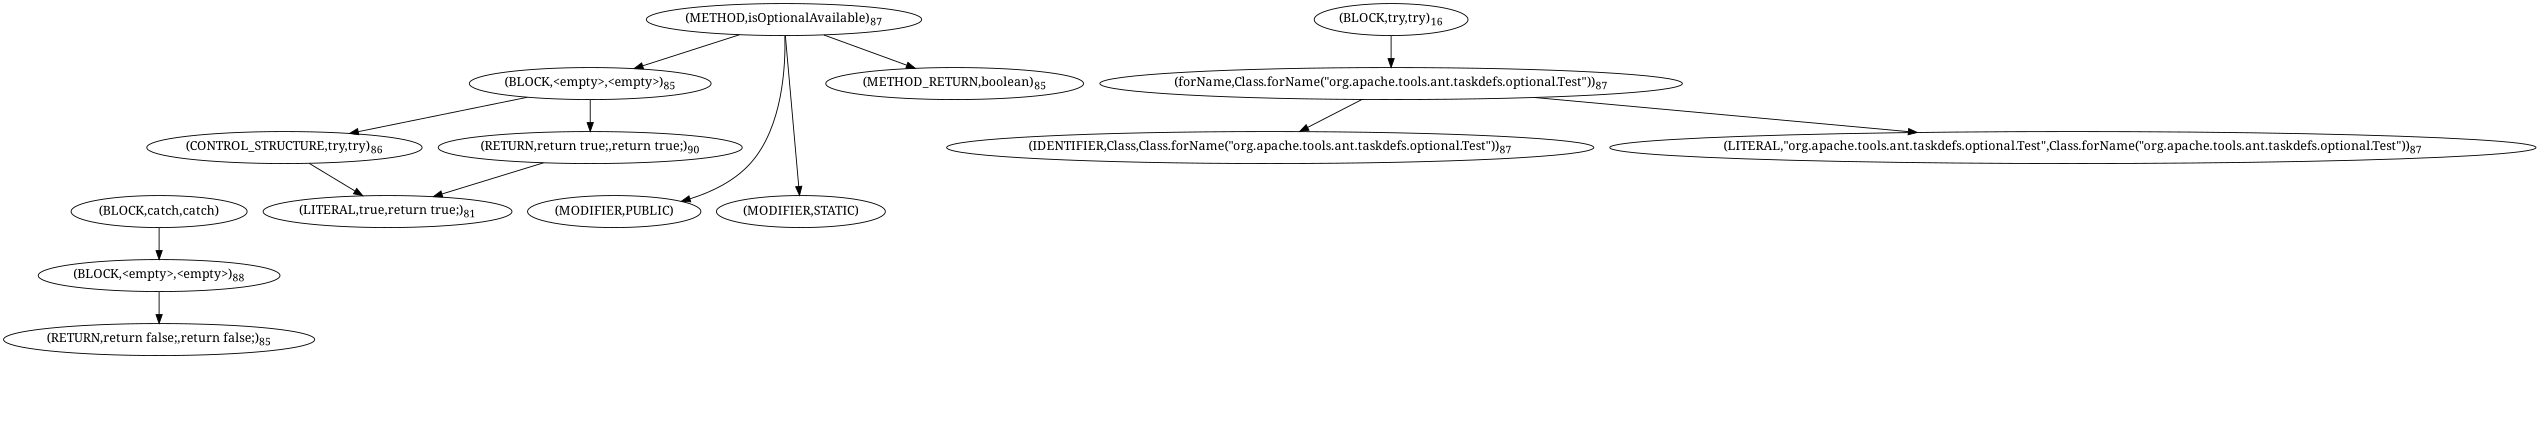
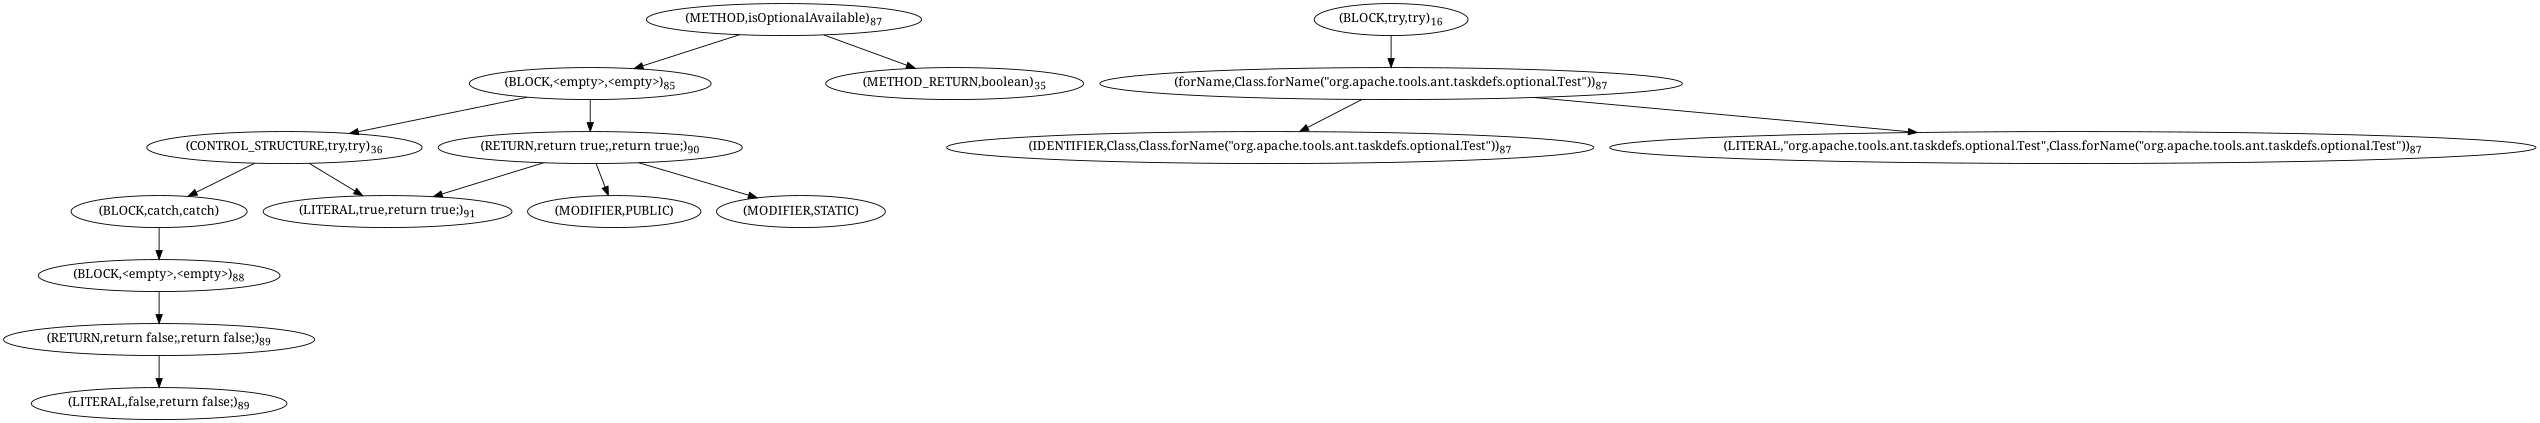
node "(METHOD_RETURN,boolean)": text "85" -> "35"
edge "(METHOD,isOptionalAvailable)" -> "(MODIFIER,STATIC)": now "(RETURN,return true;,return true;)" -> "(MODIFIER,STATIC)"
edge "(METHOD,isOptionalAvailable)" -> "(MODIFIER,PUBLIC)": now "(RETURN,return true;,return true;)" -> "(MODIFIER,PUBLIC)"
node "(CONTROL_STRUCTURE,try,try)": text "86" -> "36"
edge "(CONTROL_STRUCTURE,try,try)" -> "(BLOCK,catch,catch)": added
node "(LITERAL,true,return true;)": text "81" -> "91"
node "(RETURN,return false;,return false;)": text "85" -> "89"
node "(LITERAL,false,return false;)": added
